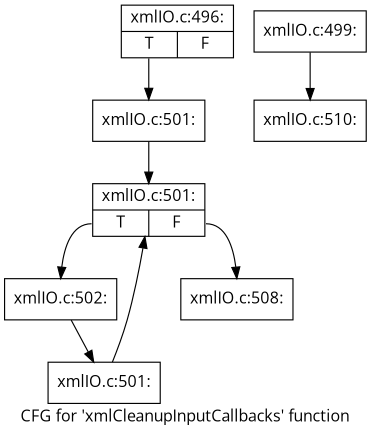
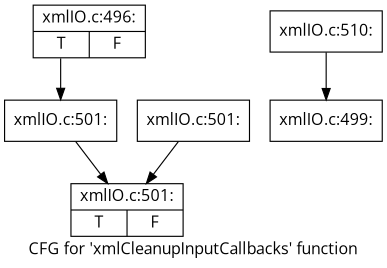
edge "xmlIO.c:499:" -> "xmlIO.c:510:": reversed
node "xmlIO.c:502:": removed
node "xmlIO.c:508:": removed
